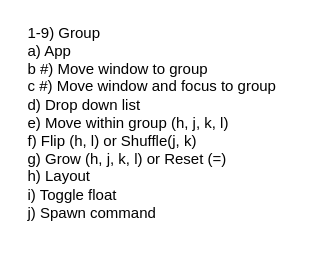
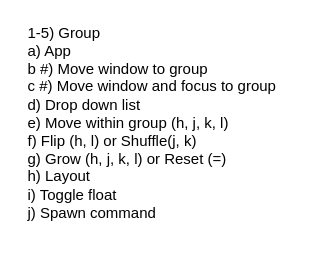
node "1-9) Group a) App b #) Move window to group c #) Move window and focus to group d) Drop down list e) Move within group (h, j, k, l) f) Flip (h, l) or Shuffle(j, k) g) Grow (h, j, k, l) or Reset (=) h) Layout i) Toggle float j) Spawn command": label "1-9) Group a) App b #) Move window to group c #) Move window and focus to group d) Drop down list e) Move within group (h, j, k, l) f) Flip (h, l) or Shuffle(j, k) g) Grow (h, j, k, l) or Reset (=) h) Layout i) Toggle float j) Spawn command" -> "1-5) Group a) App b #) Move window to group c #) Move window and focus to group d) Drop down list e) Move within group (h, j, k, l) f) Flip (h, l) or Shuffle(j, k) g) Grow (h, j, k, l) or Reset (=) h) Layout i) Toggle float j) Spawn command"
